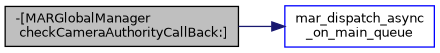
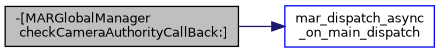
node "mar_dispatch_async _on_main_queue": label "mar_dispatch_async _on_main_queue" -> "mar_dispatch_async _on_main_dispatch"
